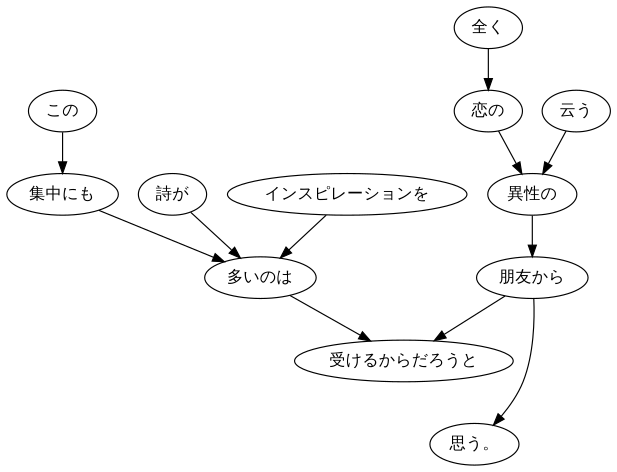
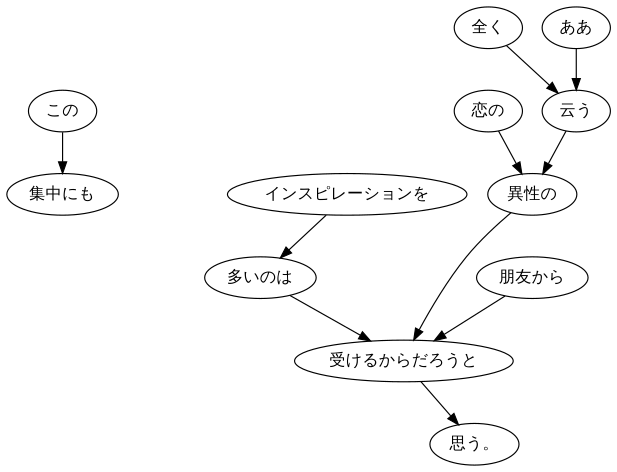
node "ああ": added
edge "全く" -> "恋の": now "全く" -> "云う"
node "詩が": removed
edge "異性の" -> "朋友から": now "異性の" -> "受けるからだろうと"
edge "集中にも" -> "多いのは": removed
edge "朋友から" -> "思う。": now "受けるからだろうと" -> "思う。"
